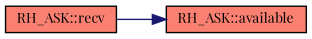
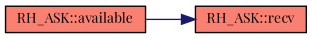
edge "RH_ASK::recv" -> "RH_ASK::available": reversed
